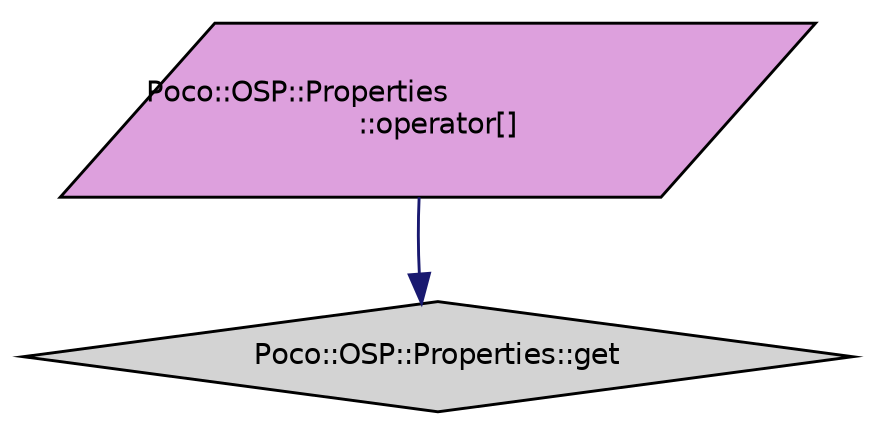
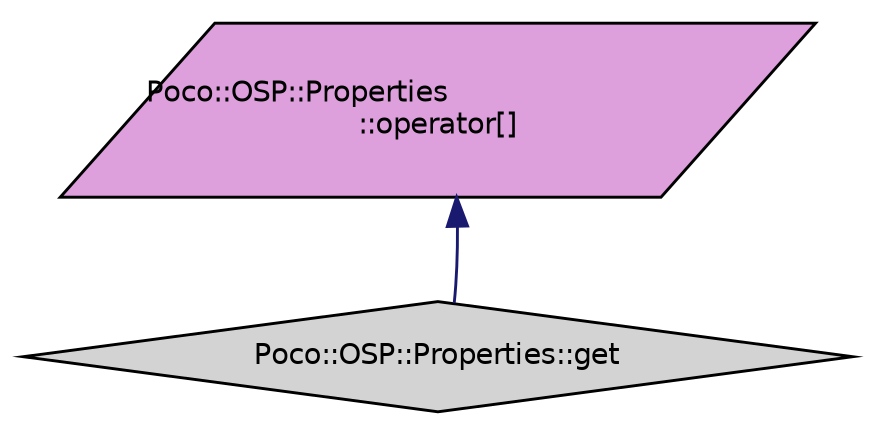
edge "Poco::OSP::Properties ::operator[]" -> "Poco::OSP::Properties::get": reversed
